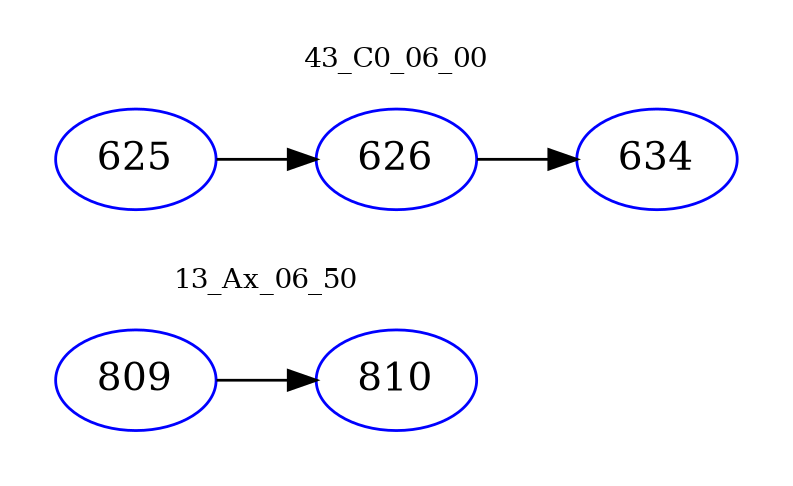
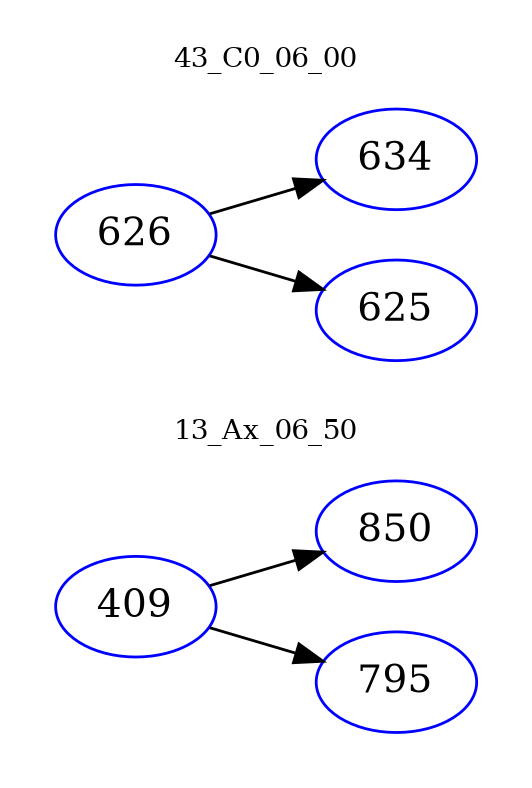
edge "625" -> "626": reversed
node "809": label "809" -> "409"
node "810": label "810" -> "850"
node "795": added
